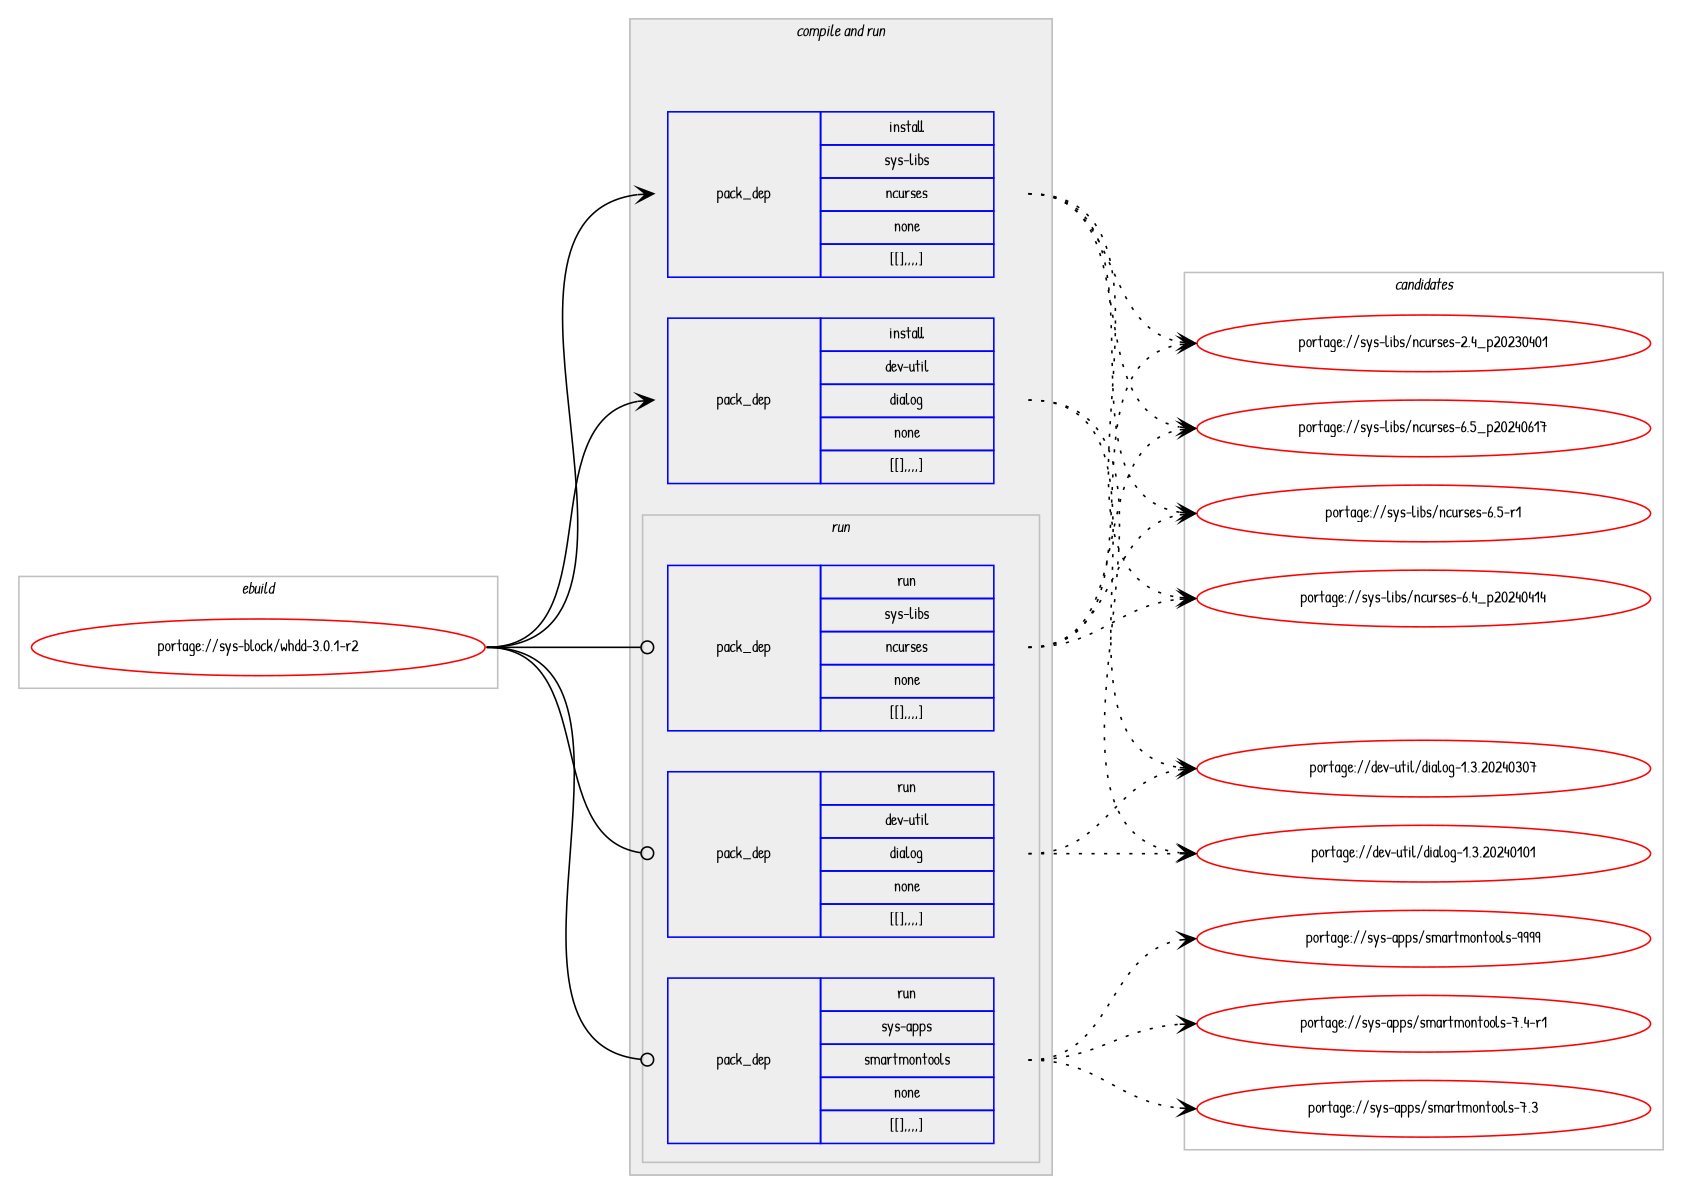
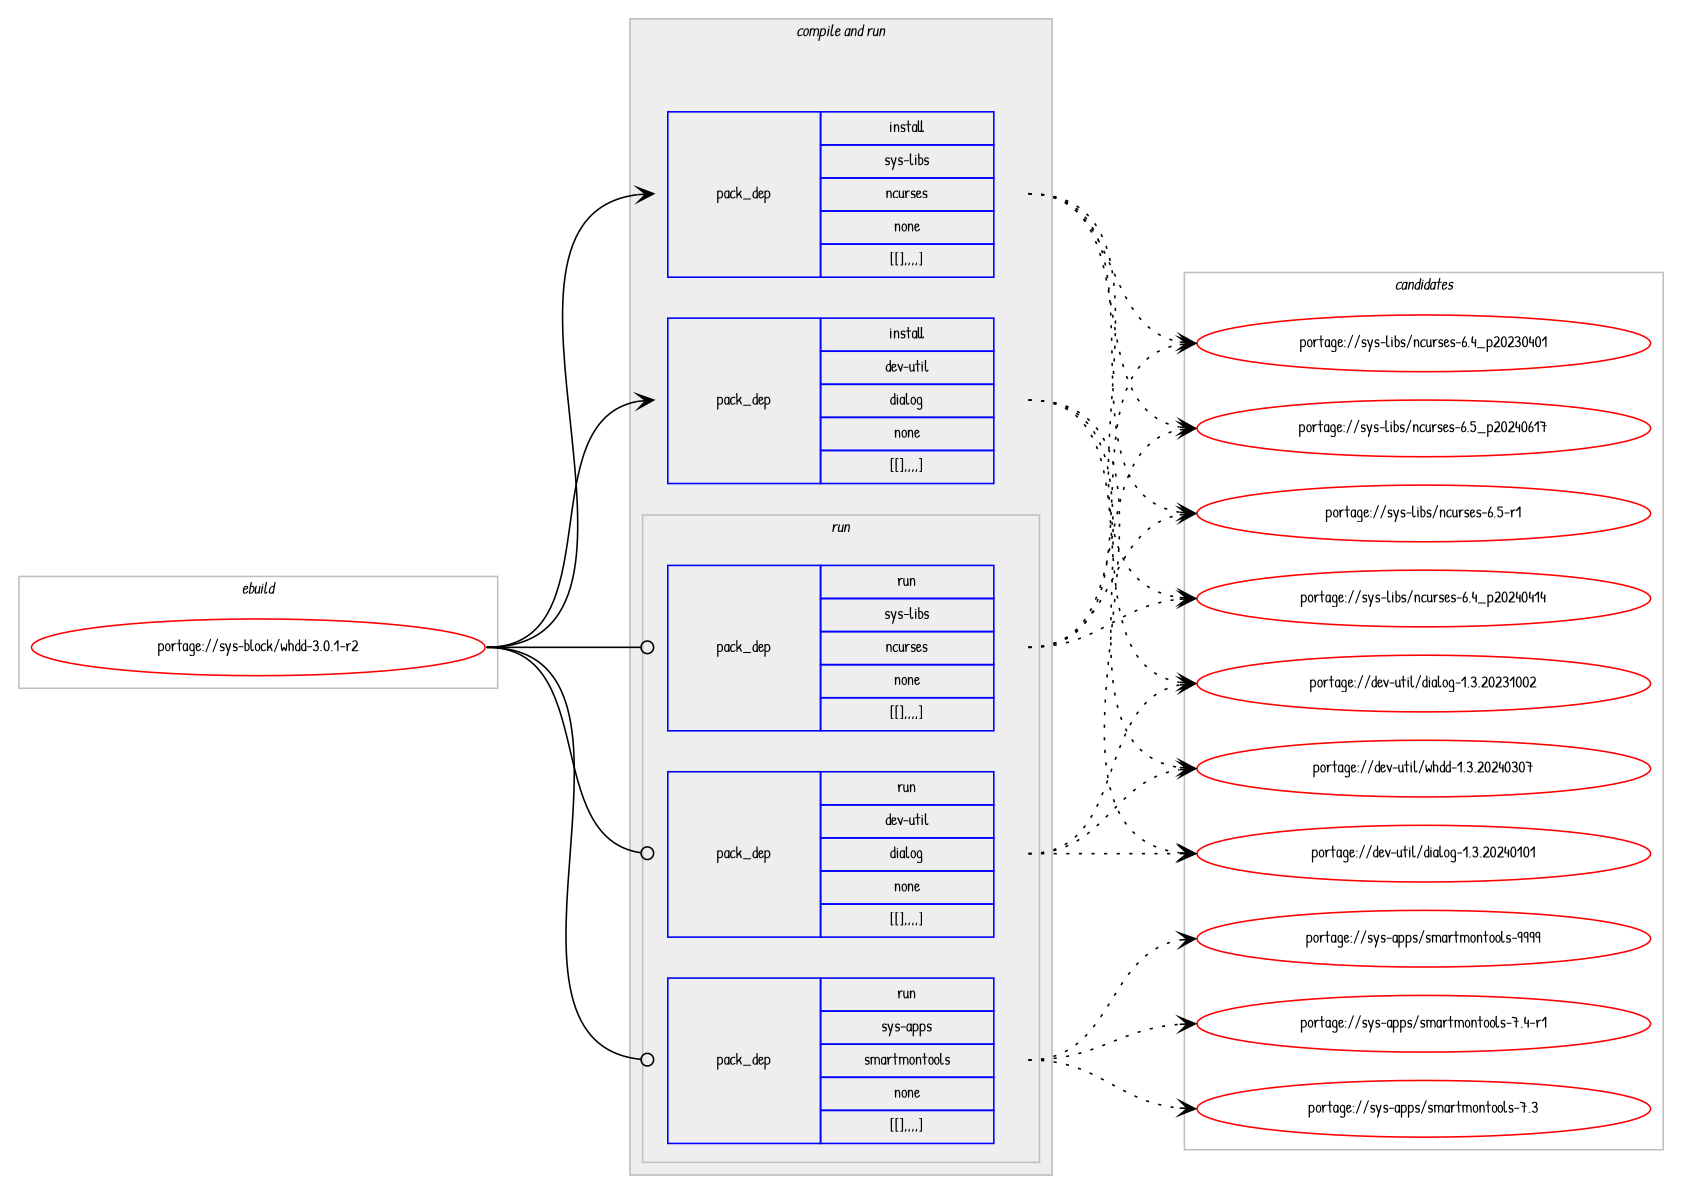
node "portage://sys-libs/ncurses-2.4_p20230401": label "portage://sys-libs/ncurses-2.4_p20230401" -> "portage://sys-libs/ncurses-6.4_p20230401"
node "portage://dev-util/dialog-1.3.20231002": added
node "portage://dev-util/dialog-1.3.20240307": label "portage://dev-util/dialog-1.3.20240307" -> "portage://dev-util/whdd-1.3.20240307"
